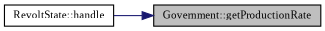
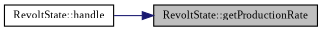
node "Government::getProductionRate": label "Government::getProductionRate" -> "RevoltState::getProductionRate"
